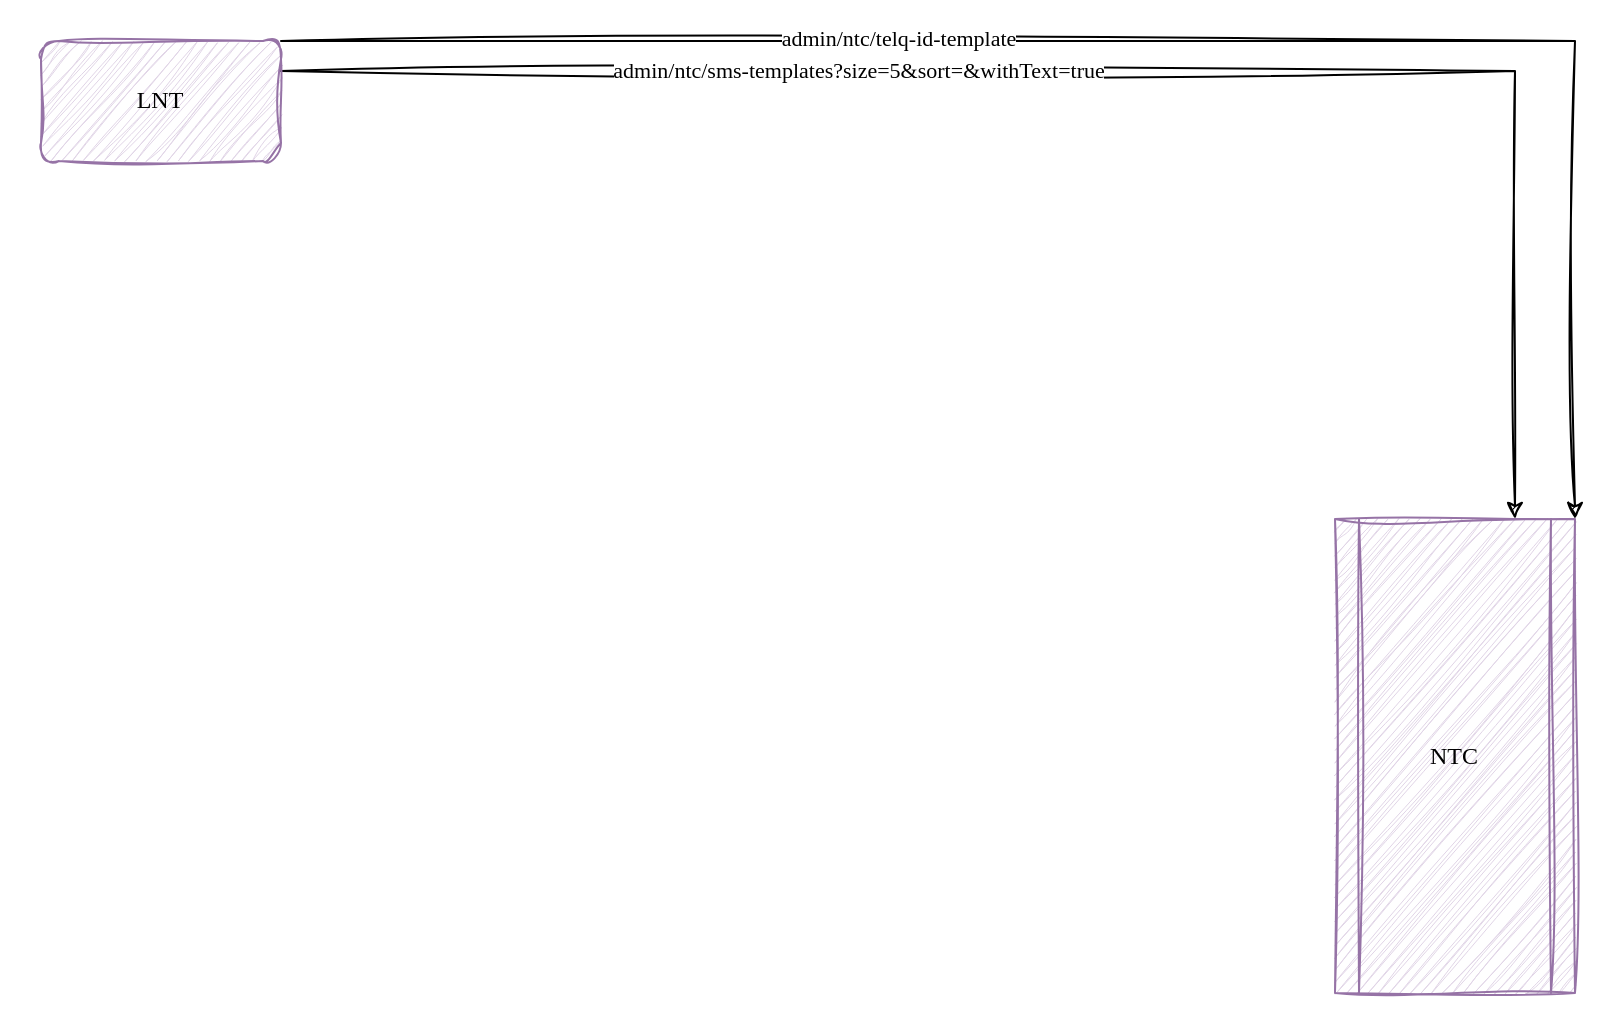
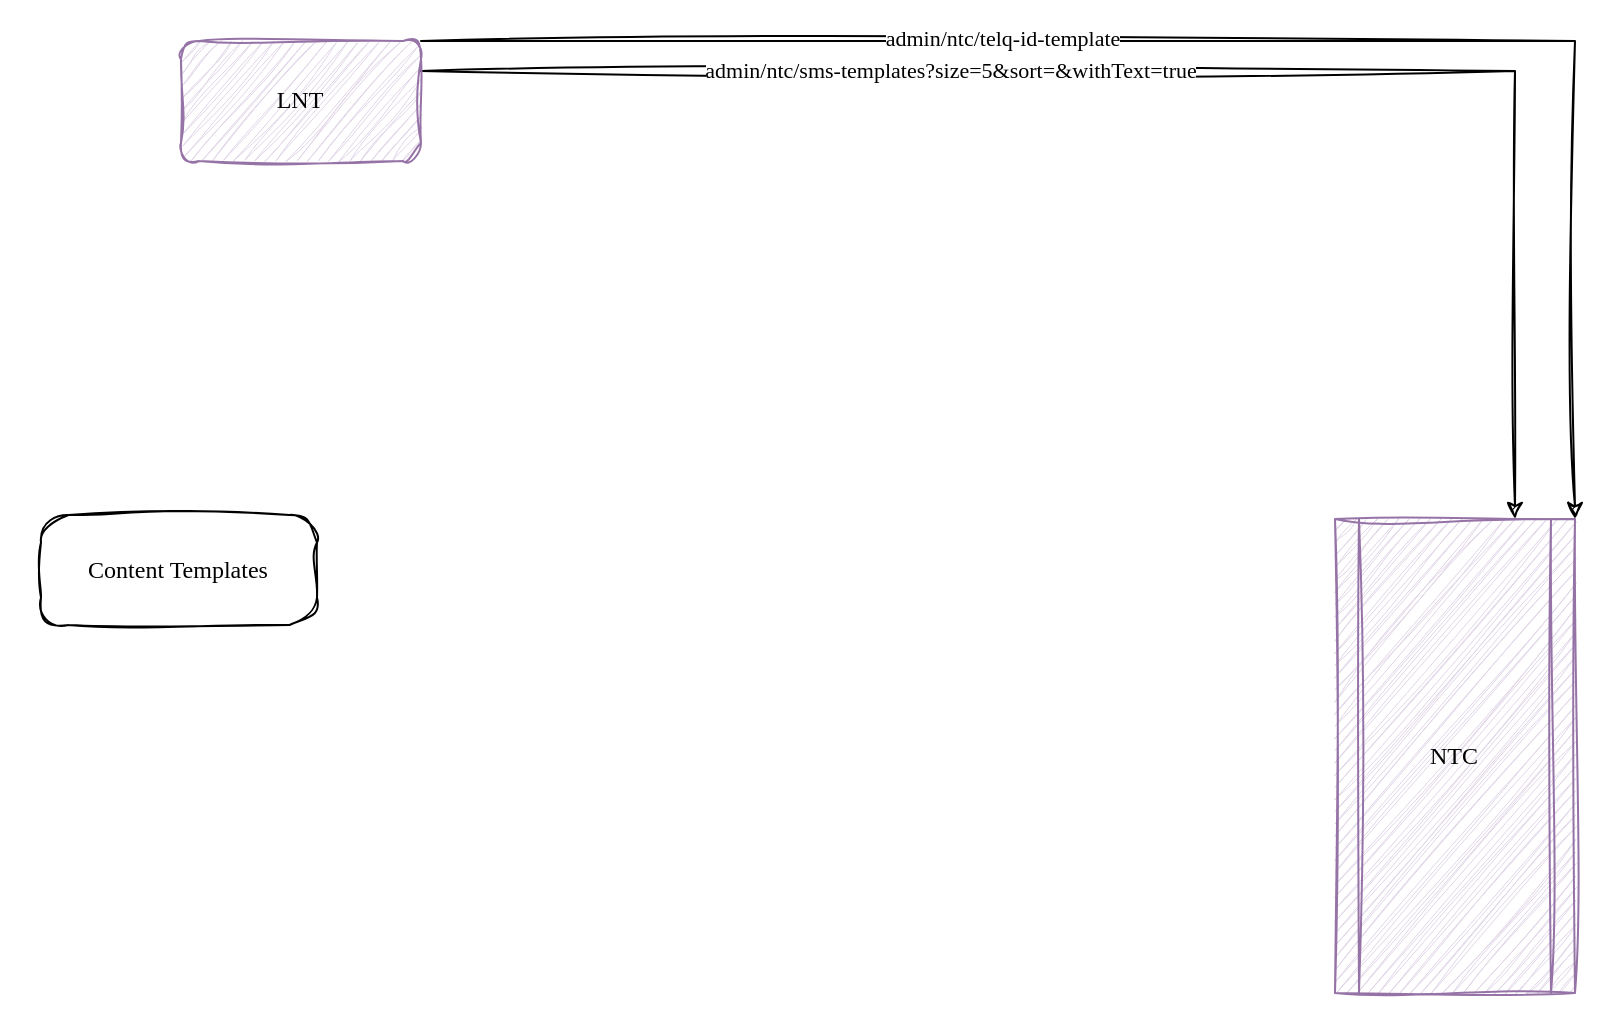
node "LNT": moved (161, 101) -> (301, 101)
node "Content Templates": added
